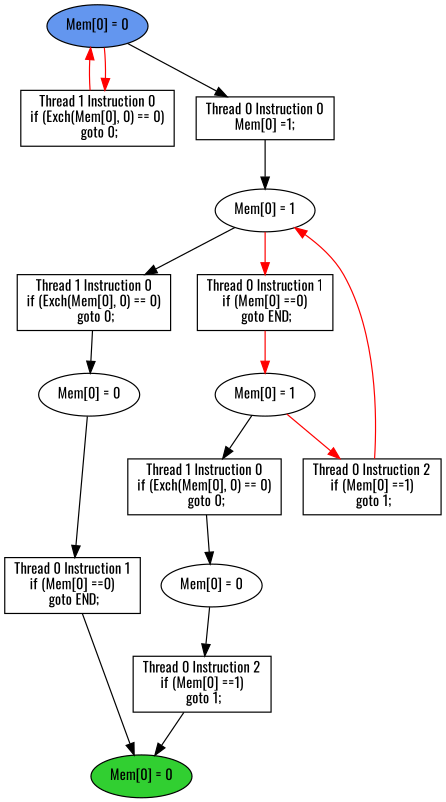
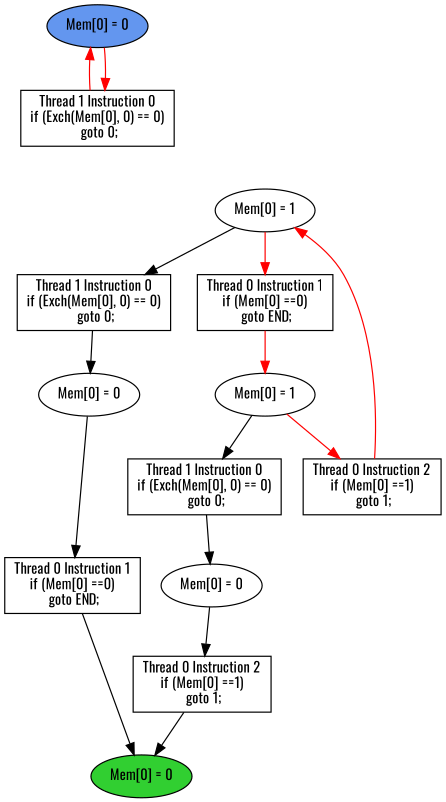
node "Thread 0 Instruction 0 Mem[0] =1;": removed
